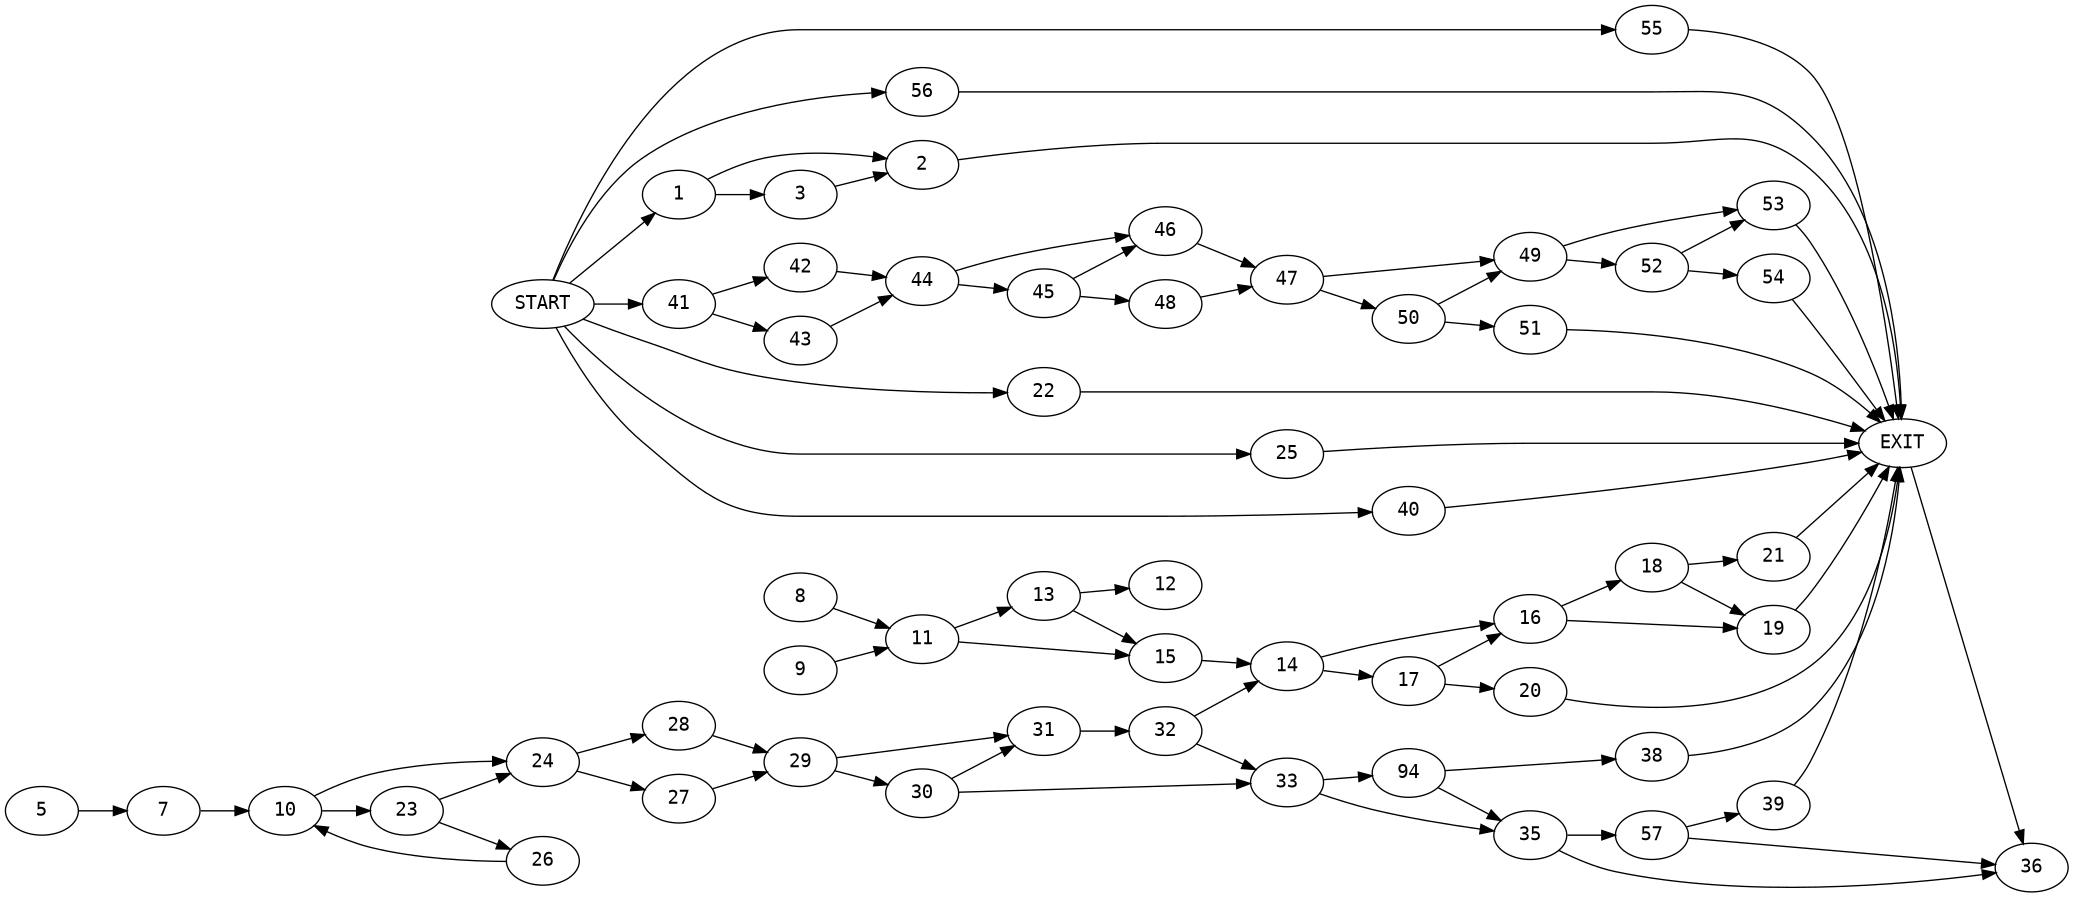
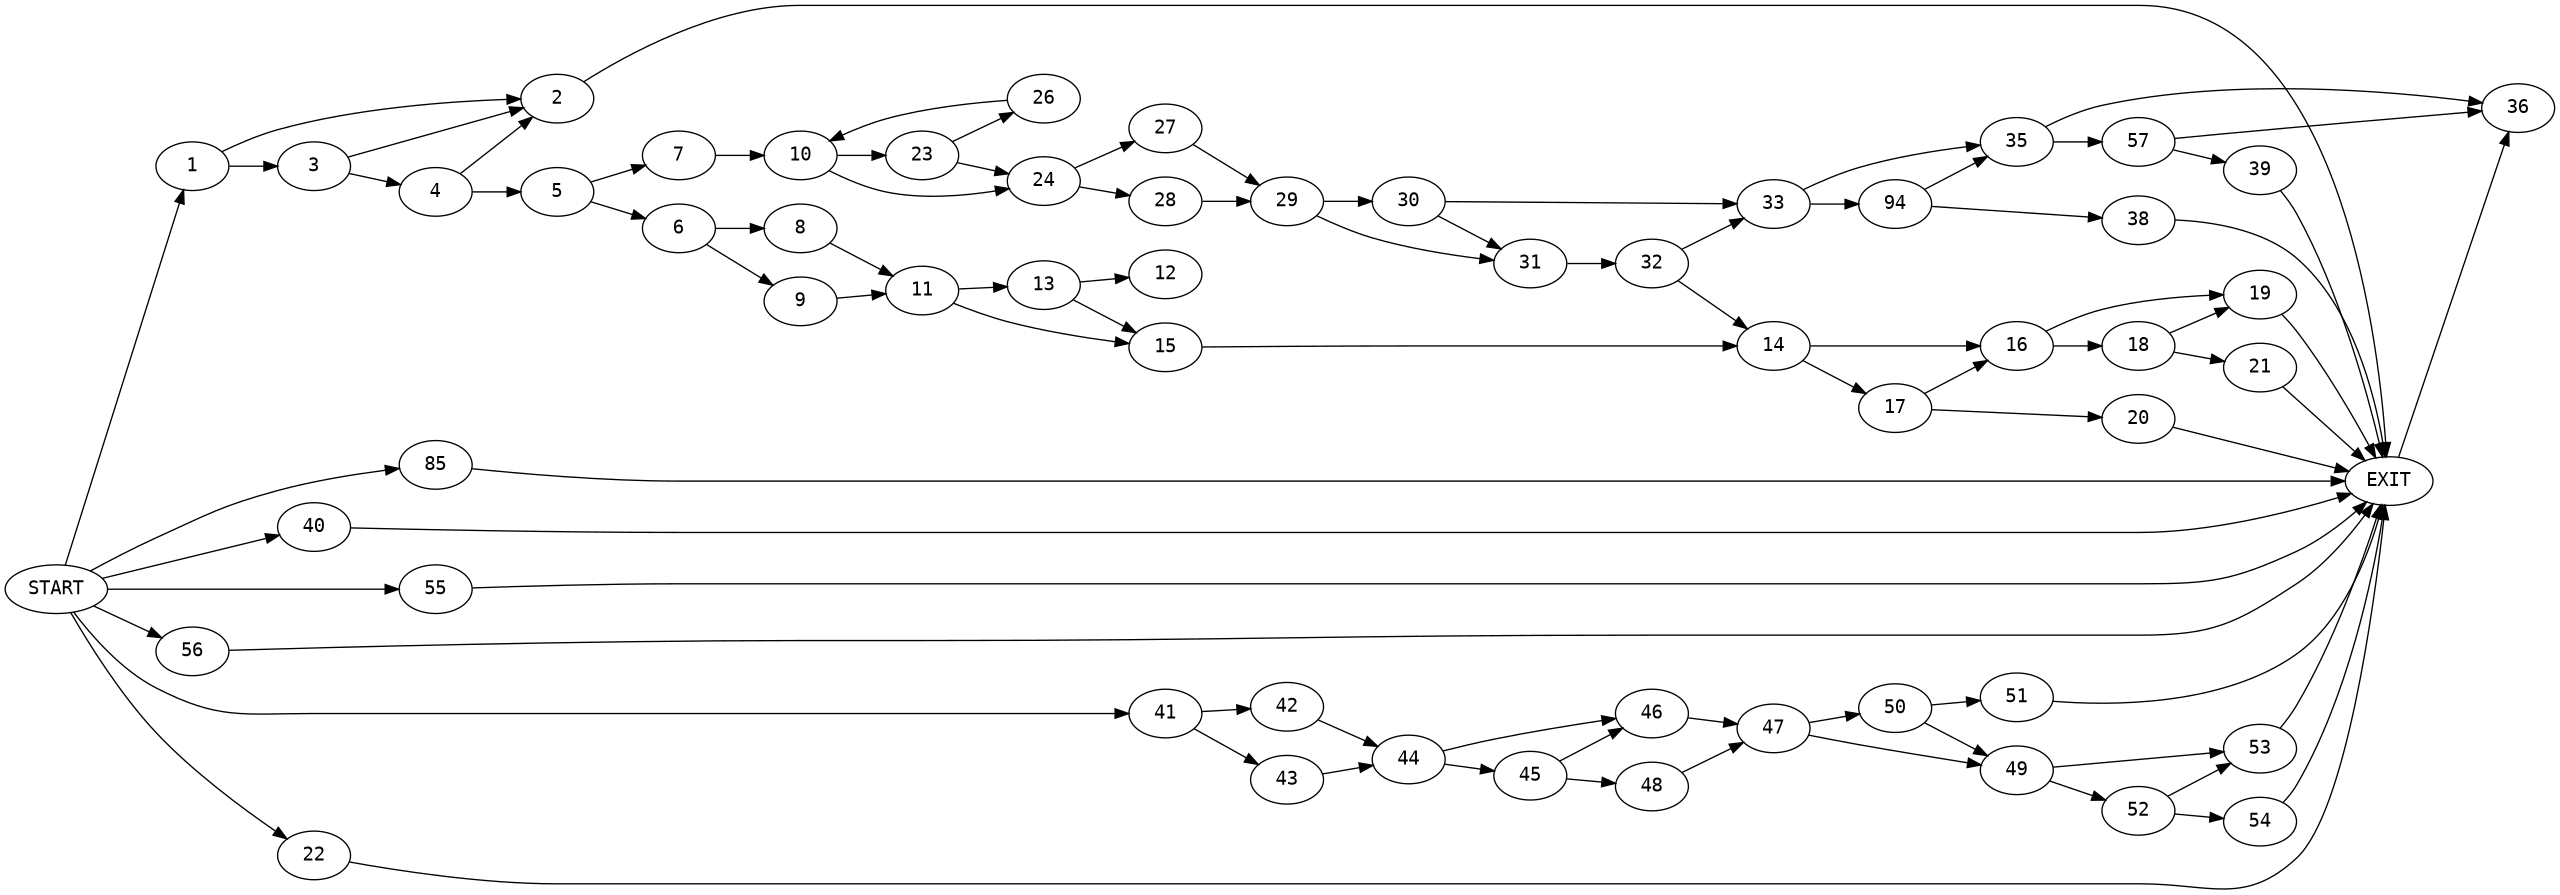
node "4": added
node "6": added
node "25": label "25" -> "85"
